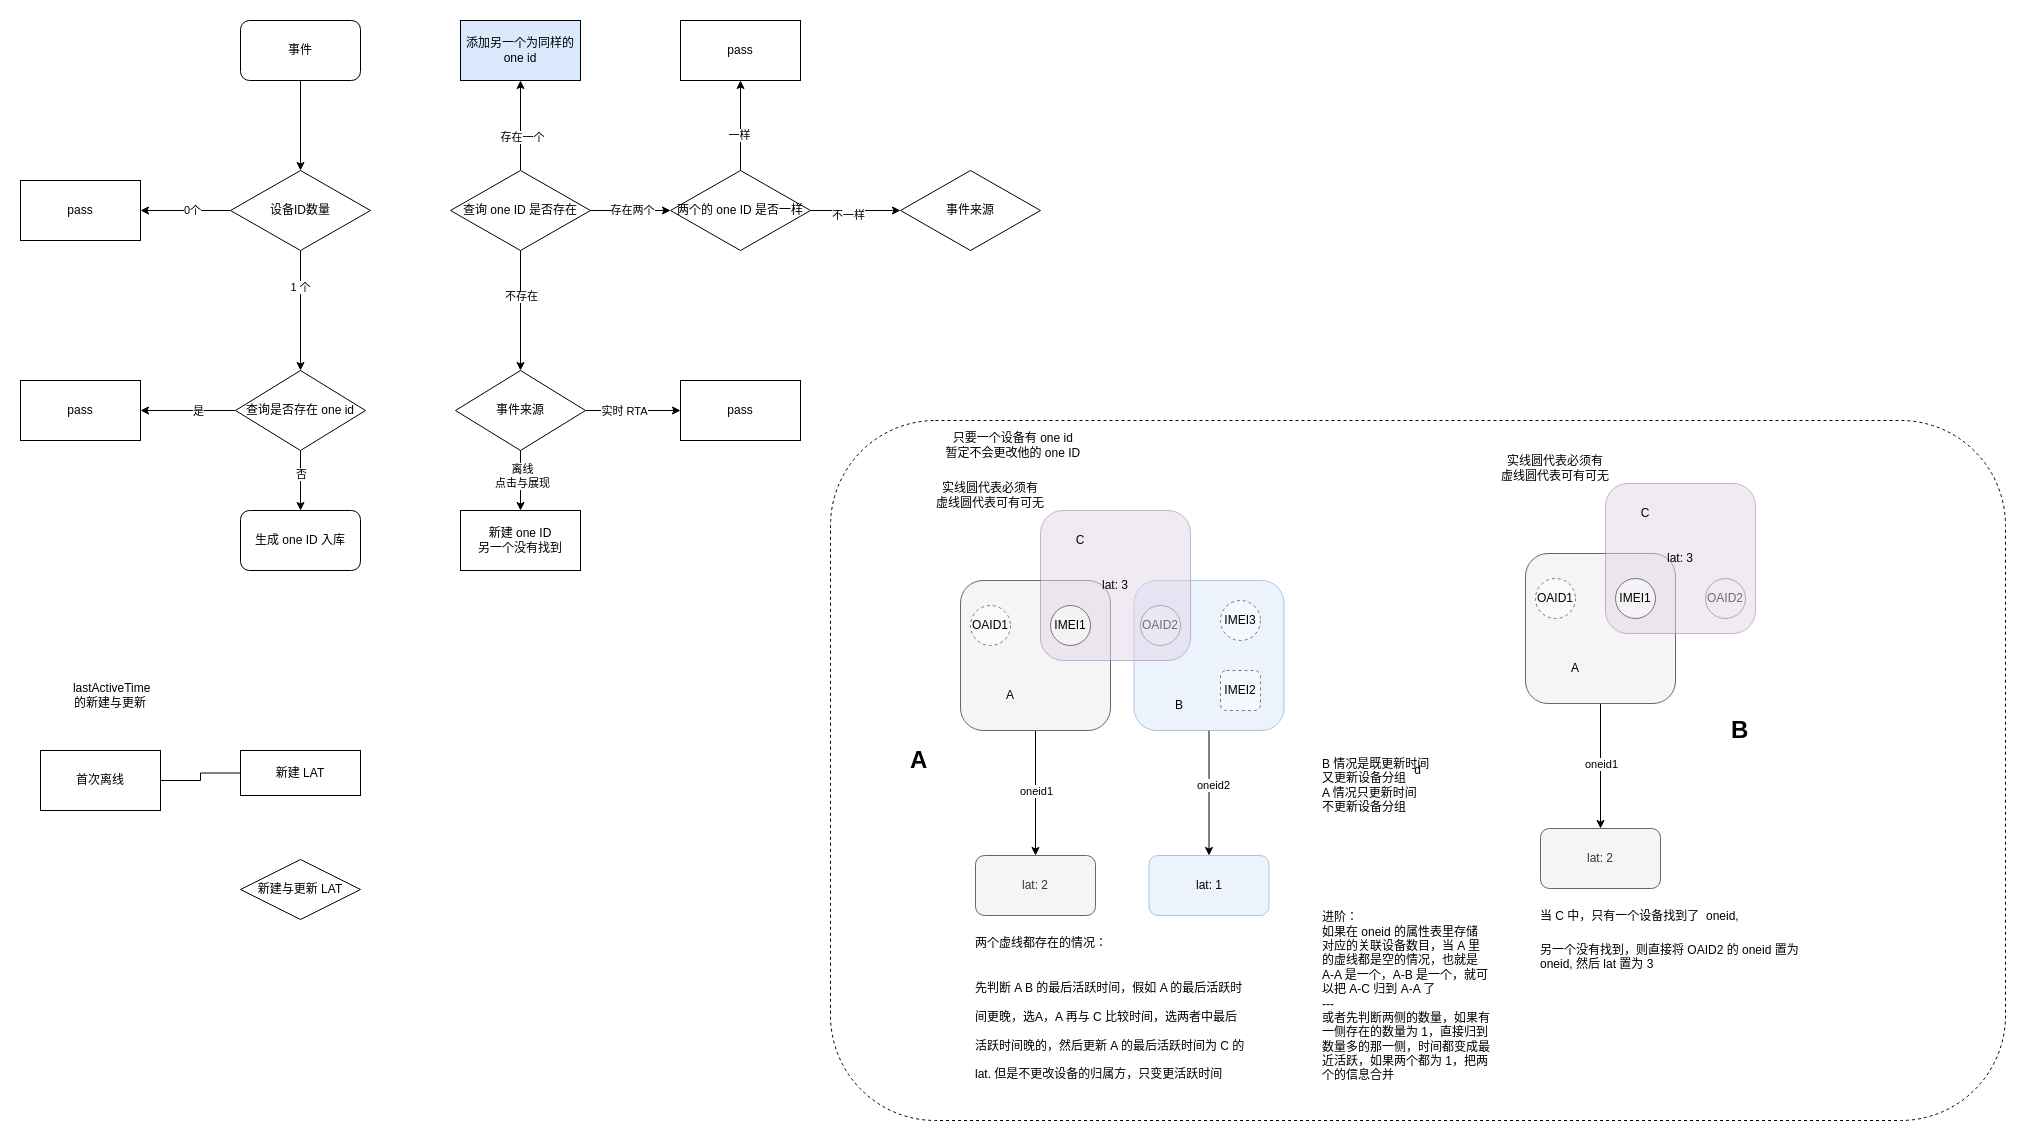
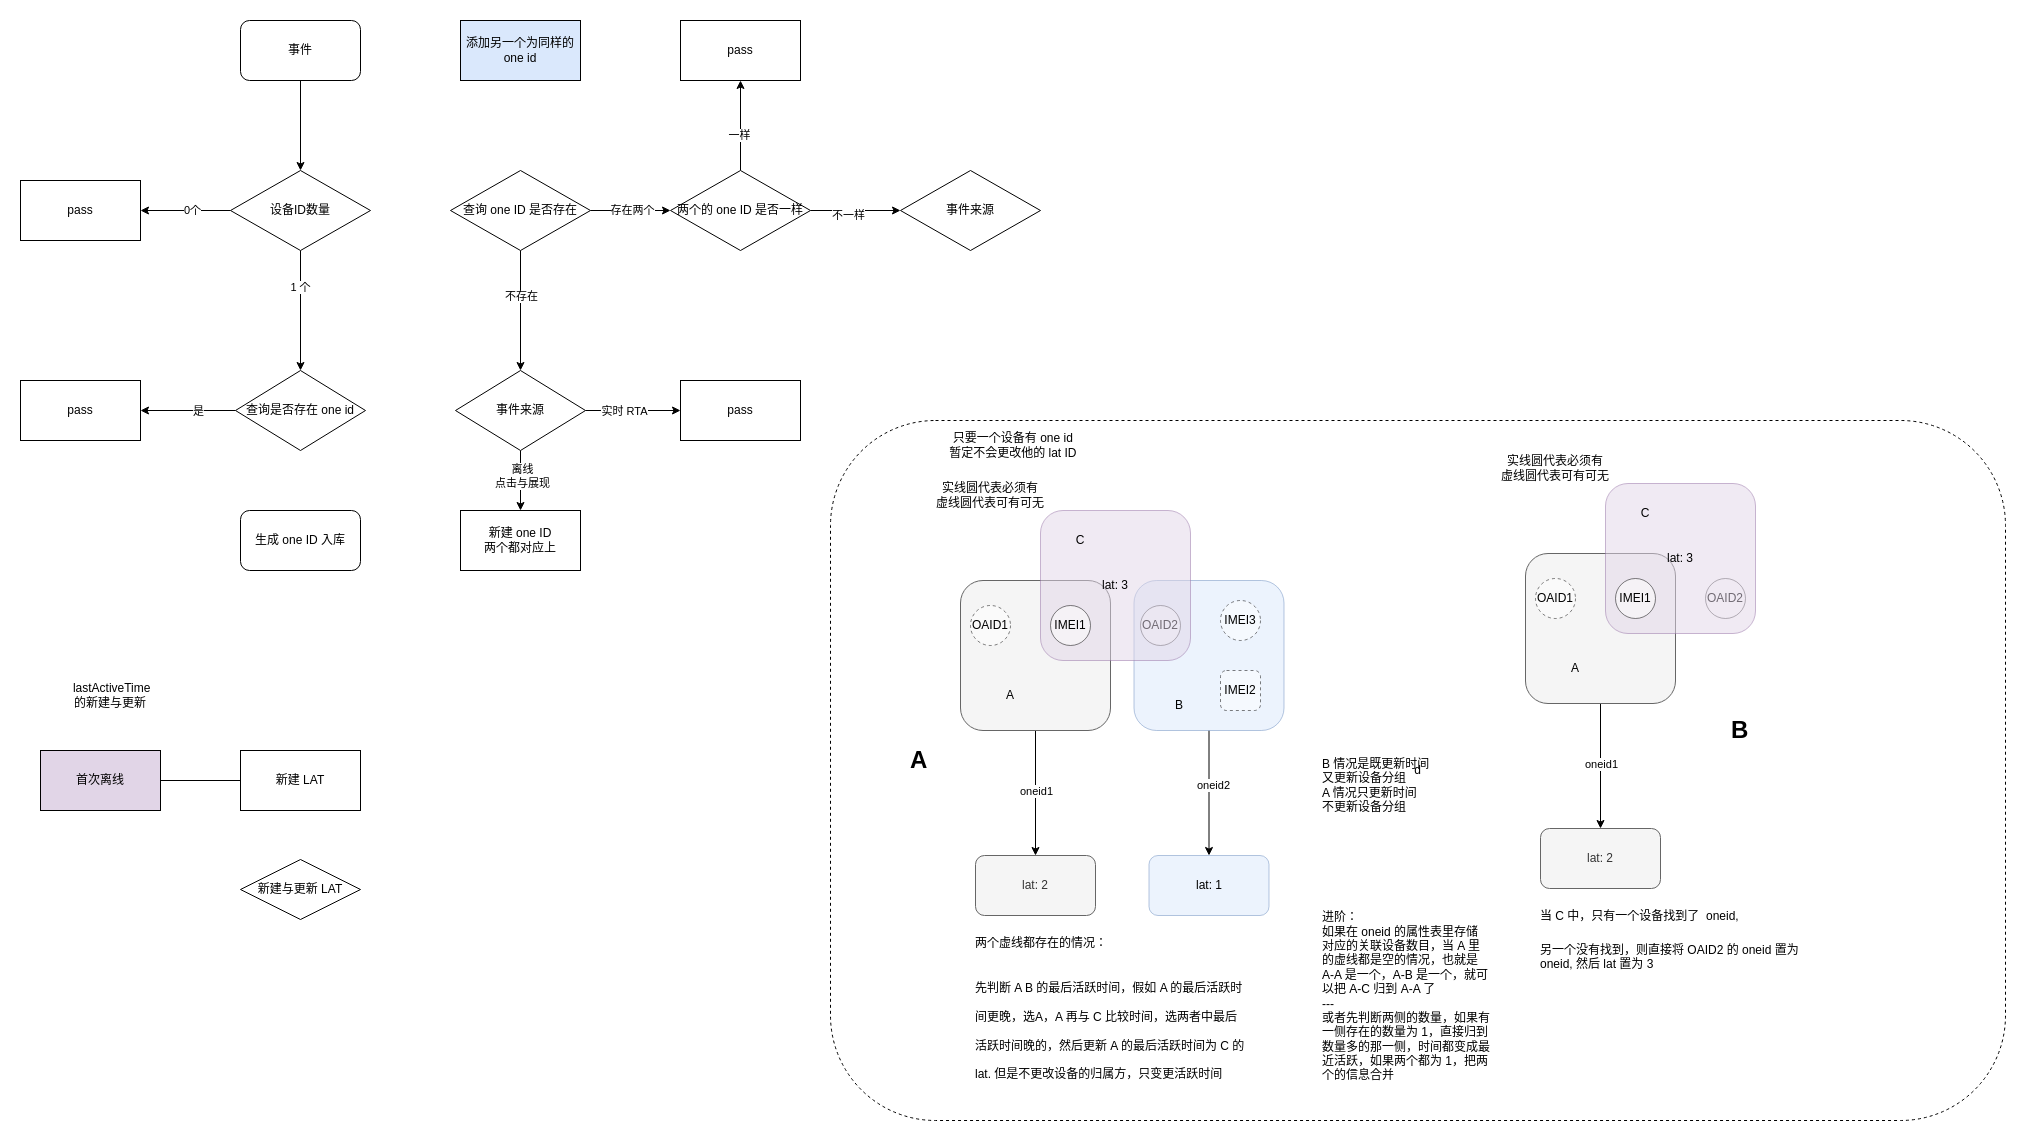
edge "查询 one ID 是否存在" -> "添加另一个为同样的 one id": removed, label "存在一个"
node "只要一个设备有 one id 暂定不会更改他的 one ID": label "只要一个设备有 one id 暂定不会更改他的 one ID" -> "只要一个设备有 one id 暂定不会更改他的 lat ID"
edge "查询是否存在 one id" -> "生成 one ID 入库": removed, label "否"
node "新建 one ID 另一个没有找到": label "新建 one ID 另一个没有找到" -> "新建 one ID 两个都对应上"
node "新建 LAT": size 120x45 -> 120x60
node "首次离线": fillcolor #ffffff -> #e1d5e7
